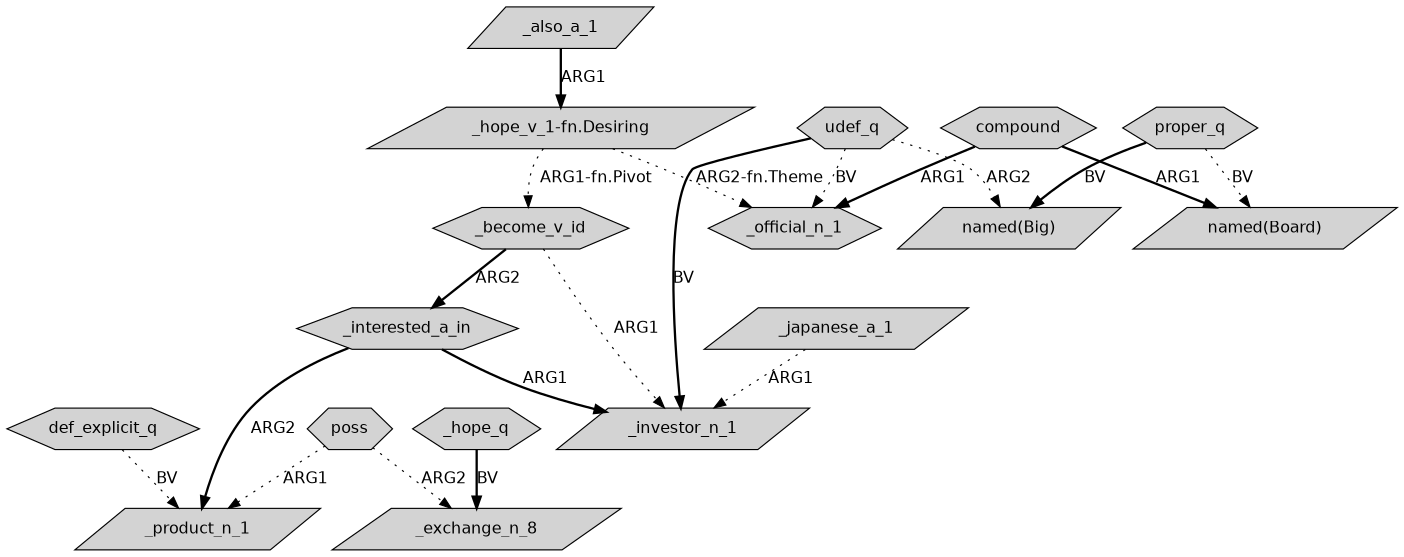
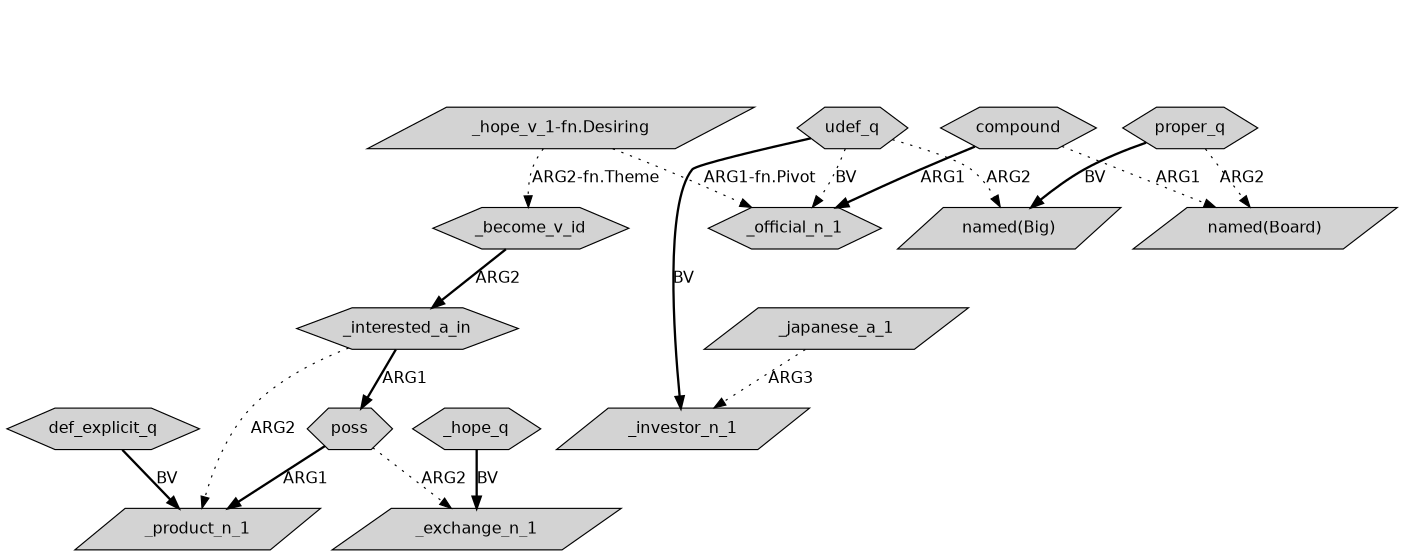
node "_also_a_1": removed
edge "compound" -> "named(Board)": style bold -> dotted
edge "_hope_v_1-fn.Desiring" -> "_become_v_id": label "ARG1-fn.Pivot" -> "ARG2-fn.Theme"
edge "_hope_v_1-fn.Desiring" -> "_official_n_1": label "ARG2-fn.Theme" -> "ARG1-fn.Pivot"
edge "proper_q" -> "named(Board)": label "BV" -> "ARG2"
edge "_become_v_id" -> "_investor_n_1": removed, label "ARG1"
edge "_japanese_a_1" -> "_investor_n_1": label "ARG1" -> "ARG3"
edge "_interested_a_in" -> "_investor_n_1": now "_interested_a_in" -> "poss"
edge "_interested_a_in" -> "_product_n_1": style bold -> dotted
edge "poss" -> "_product_n_1": style dotted -> bold
edge "def_explicit_q" -> "_product_n_1": style dotted -> bold
node "_exchange_n_8": label "_exchange_n_8" -> "_exchange_n_1"
